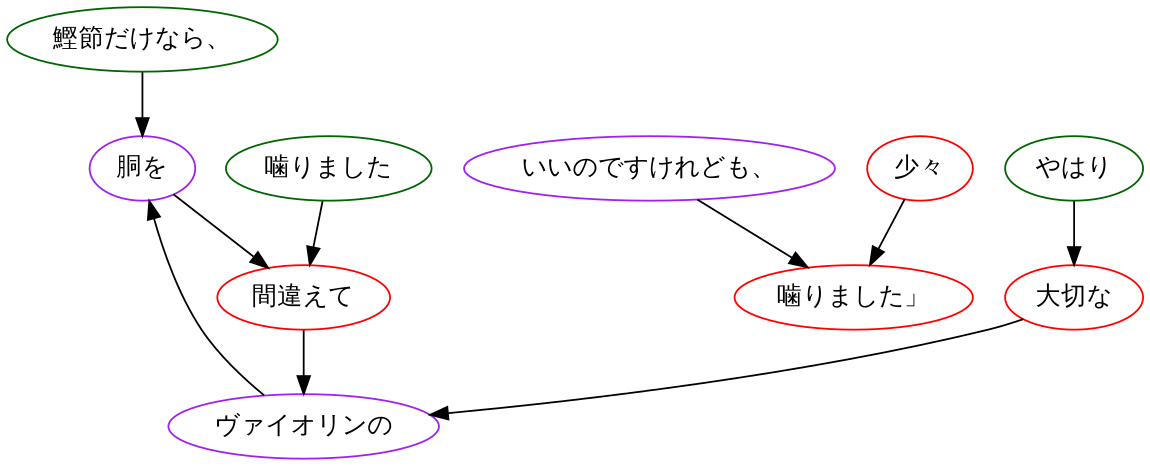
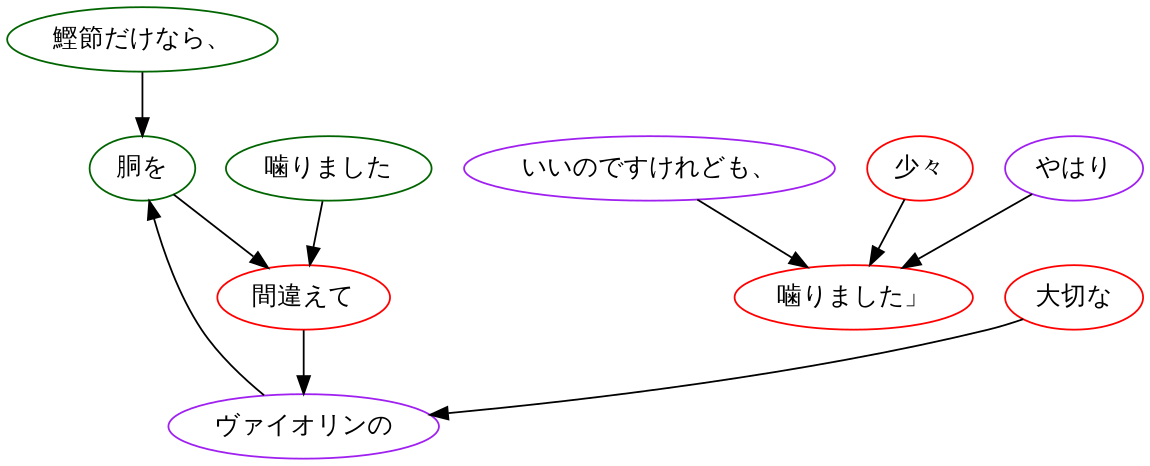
node "胴を": color purple -> darkgreen
node "やはり": color darkgreen -> purple
edge "やはり" -> "大切な": now "やはり" -> "噛りました」"
